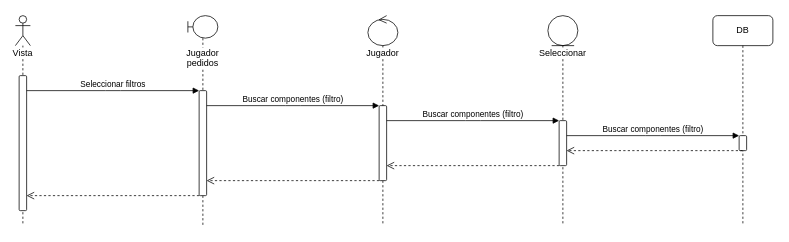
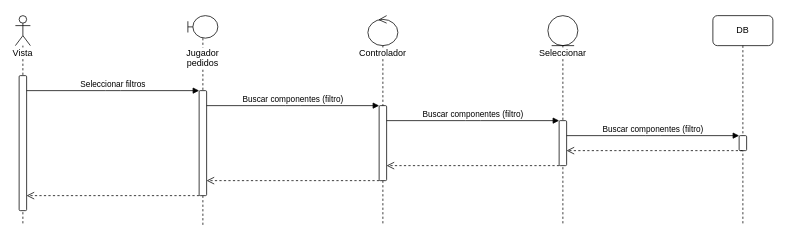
node "Jugador": label "Jugador" -> "Controlador"
